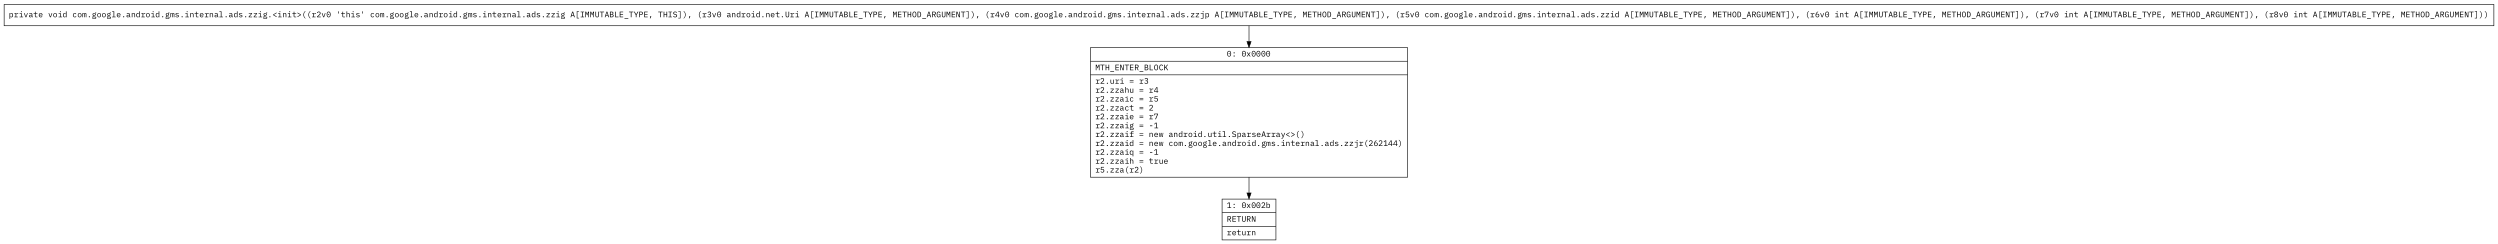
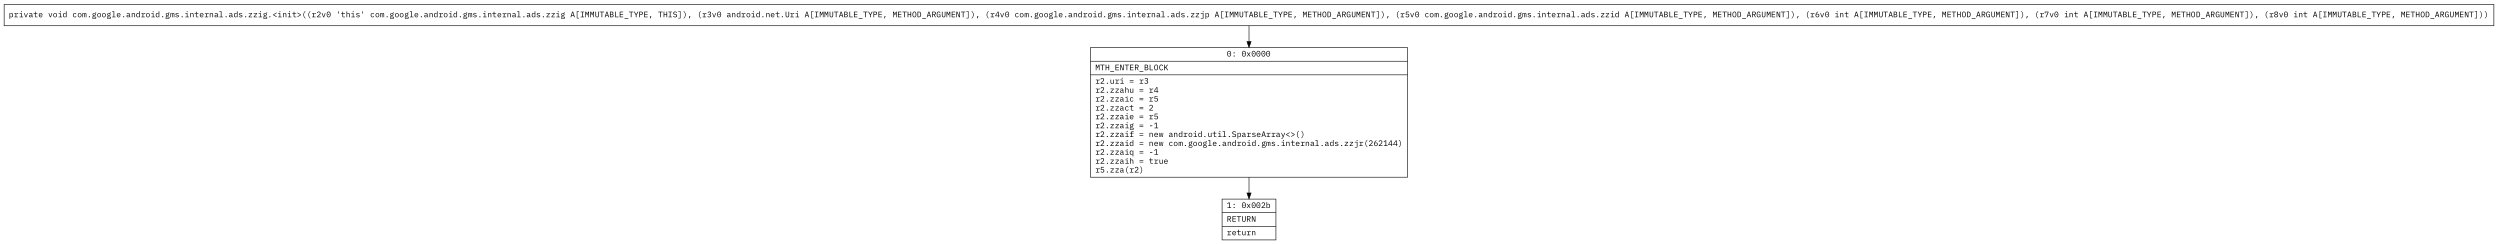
node "0: 0x0000": text "r2.zzaie = r7" -> "r2.zzaie = r5"
